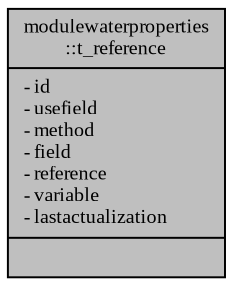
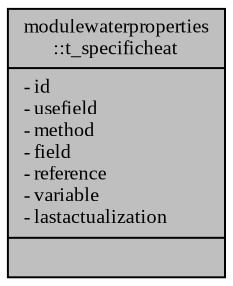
node "modulewaterproperties": text "::t_reference" -> "::t_specificheat"
